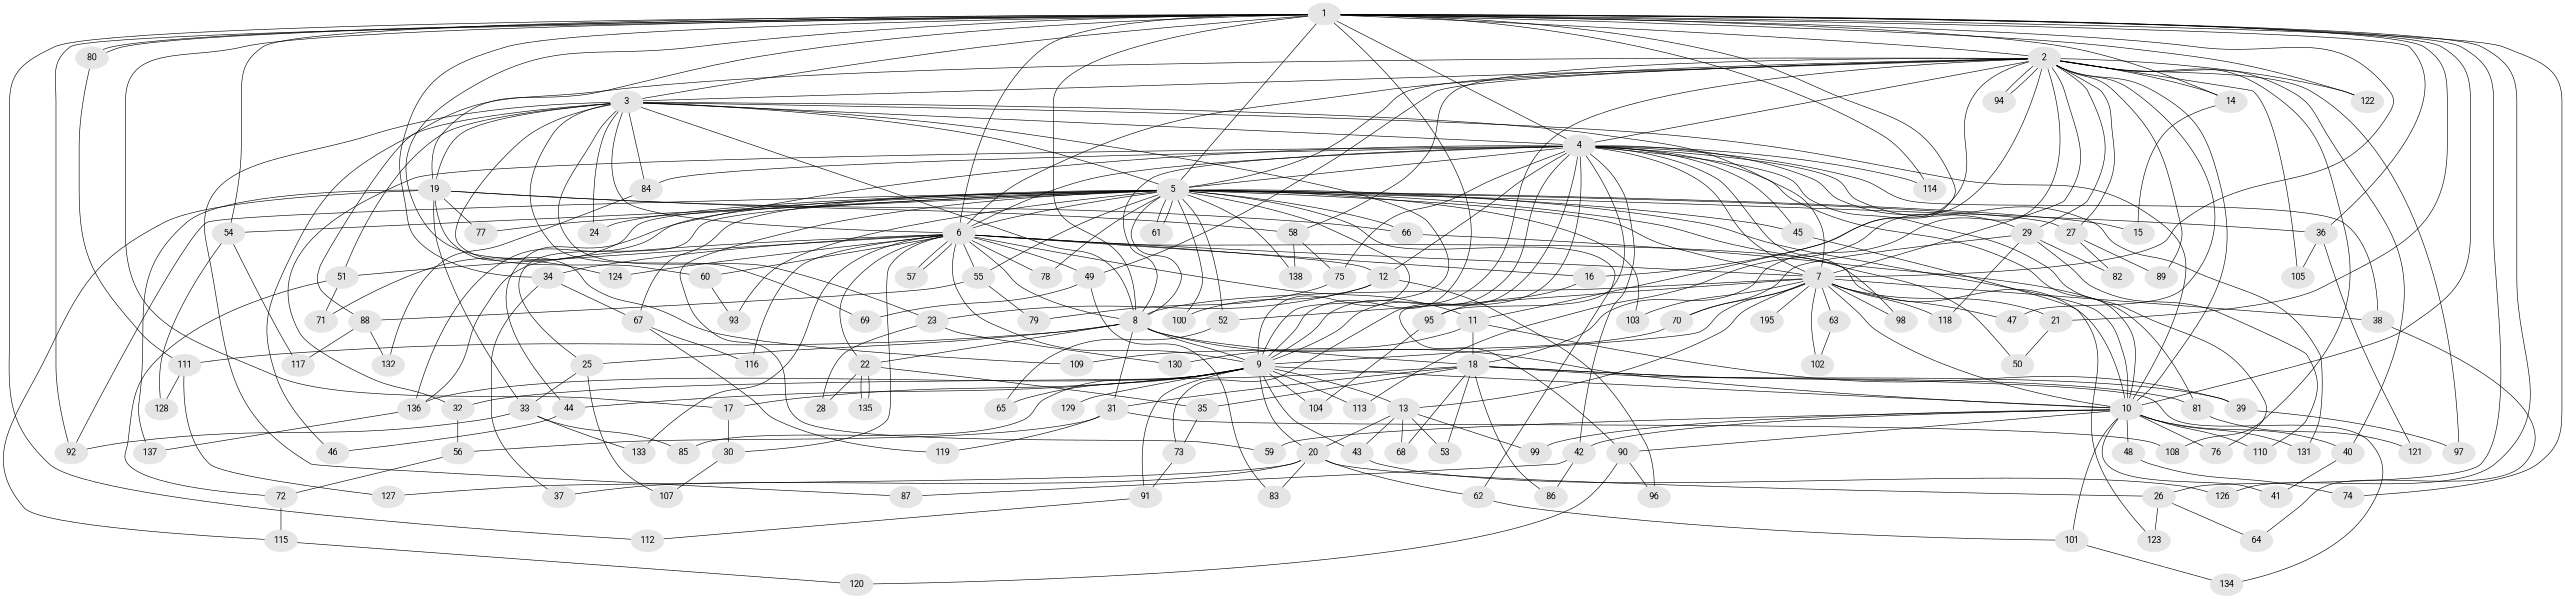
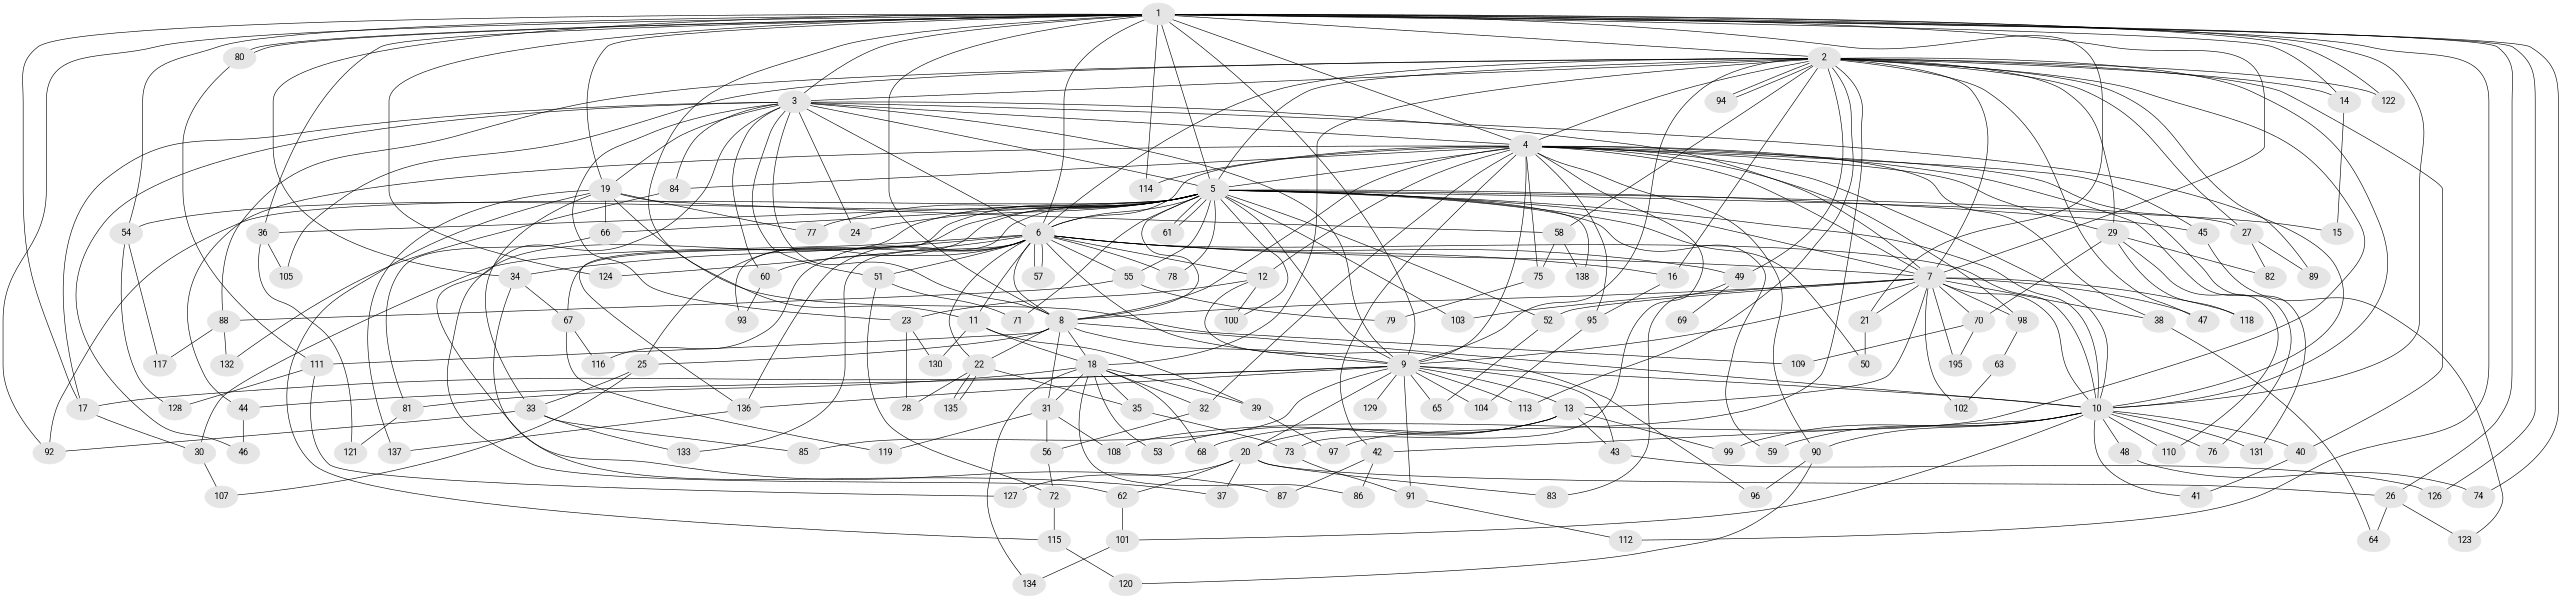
edge "3" -- "69": now "3" -- "17"
edge "7" -- "63": now "98" -- "63"
edge "70" -- "195": added
